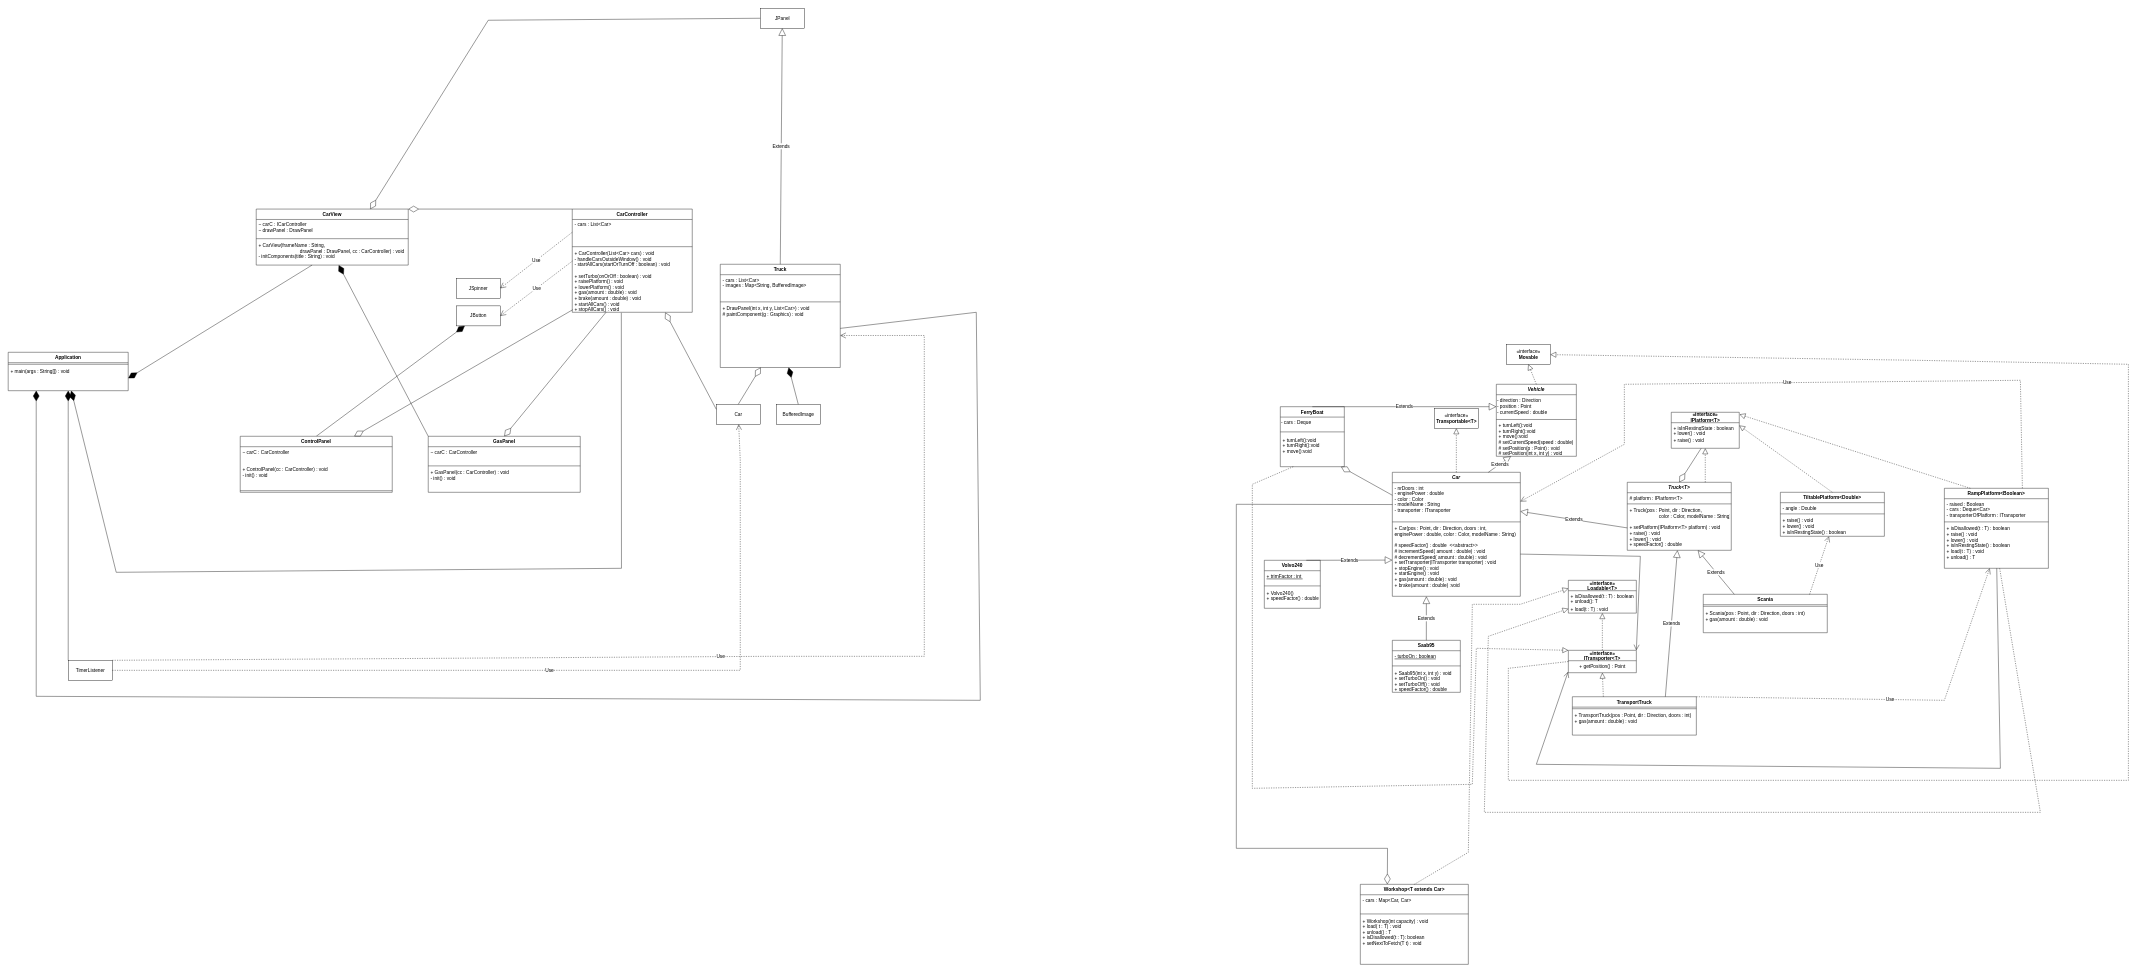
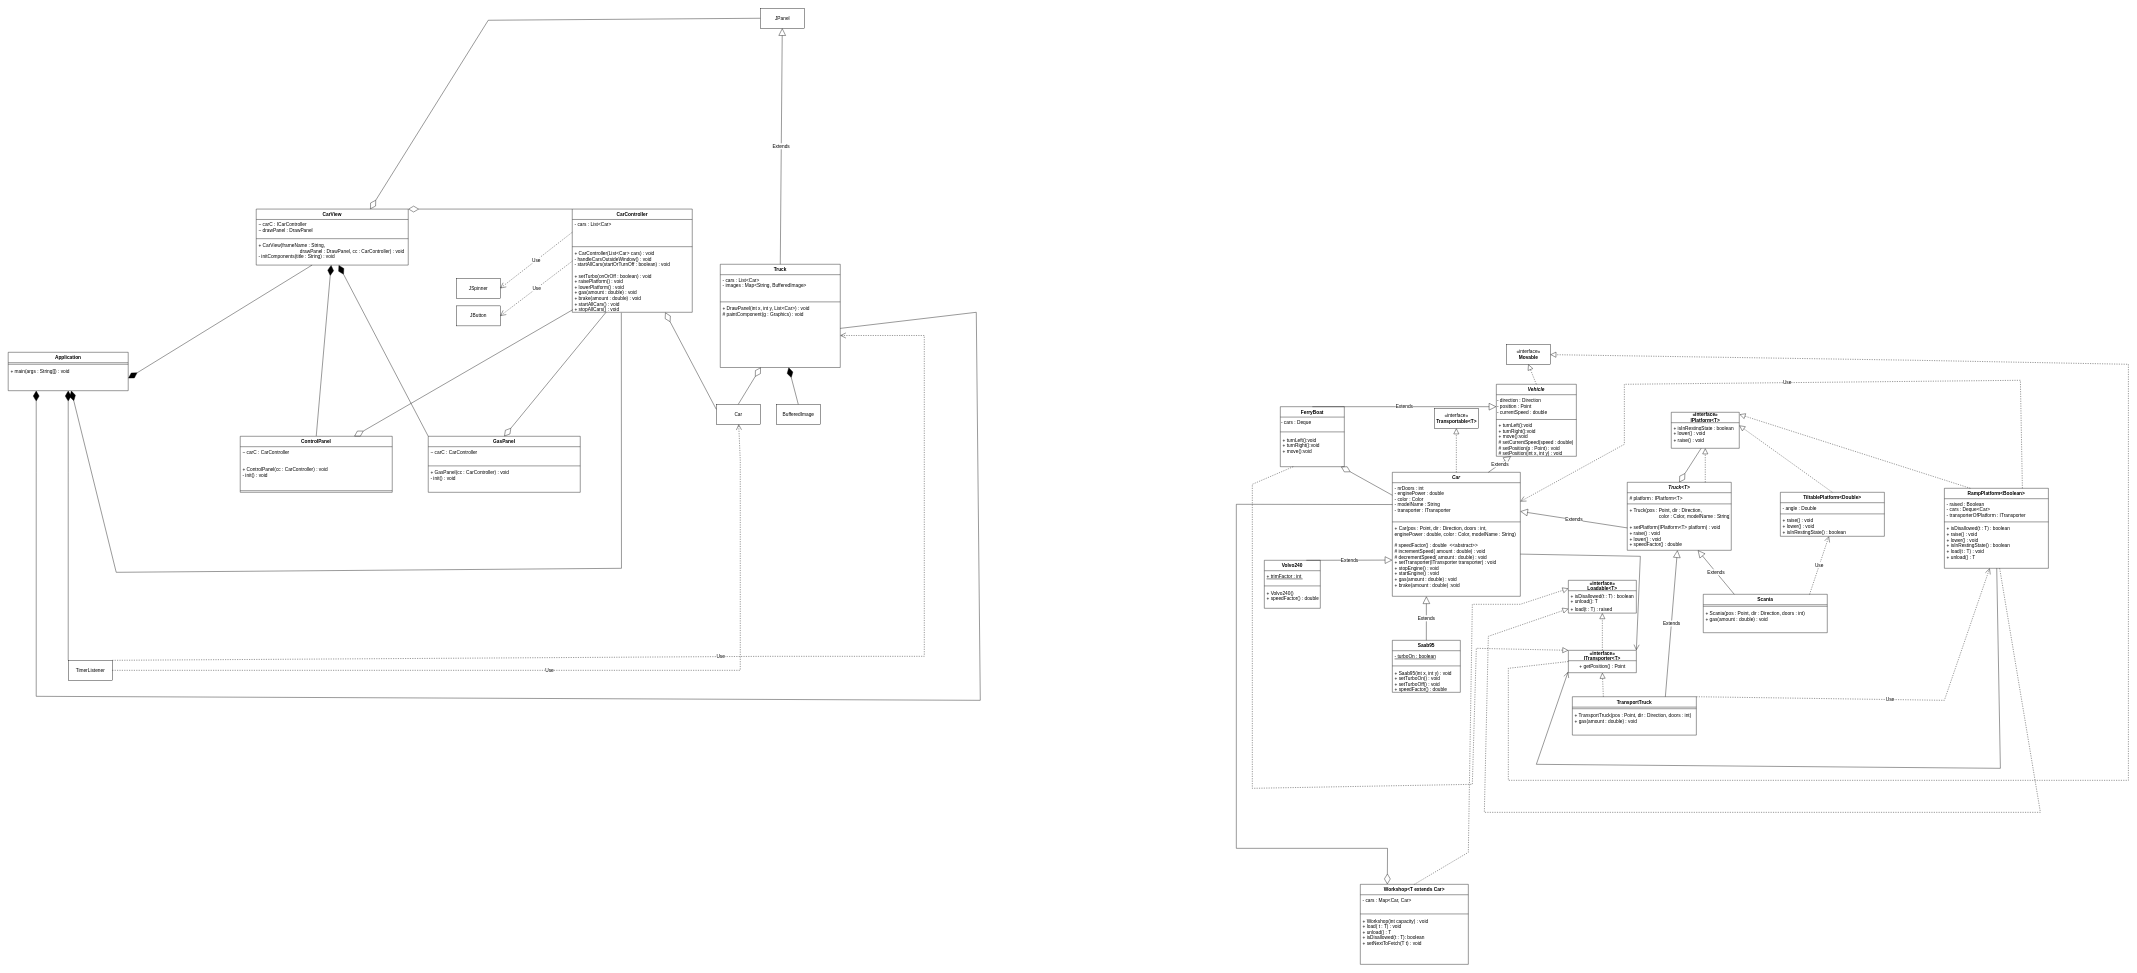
edge "ControlPanel" -> "JButton": now "ControlPanel" -> "+ CarView(frameName : String, drawPanel : DrawPanel, cc : CarController) : void - initComponents(title : String) : void"
node "+ load(t : T) : void": label "+ load(t : T) : void" -> "+ load(t : T) : raised"
